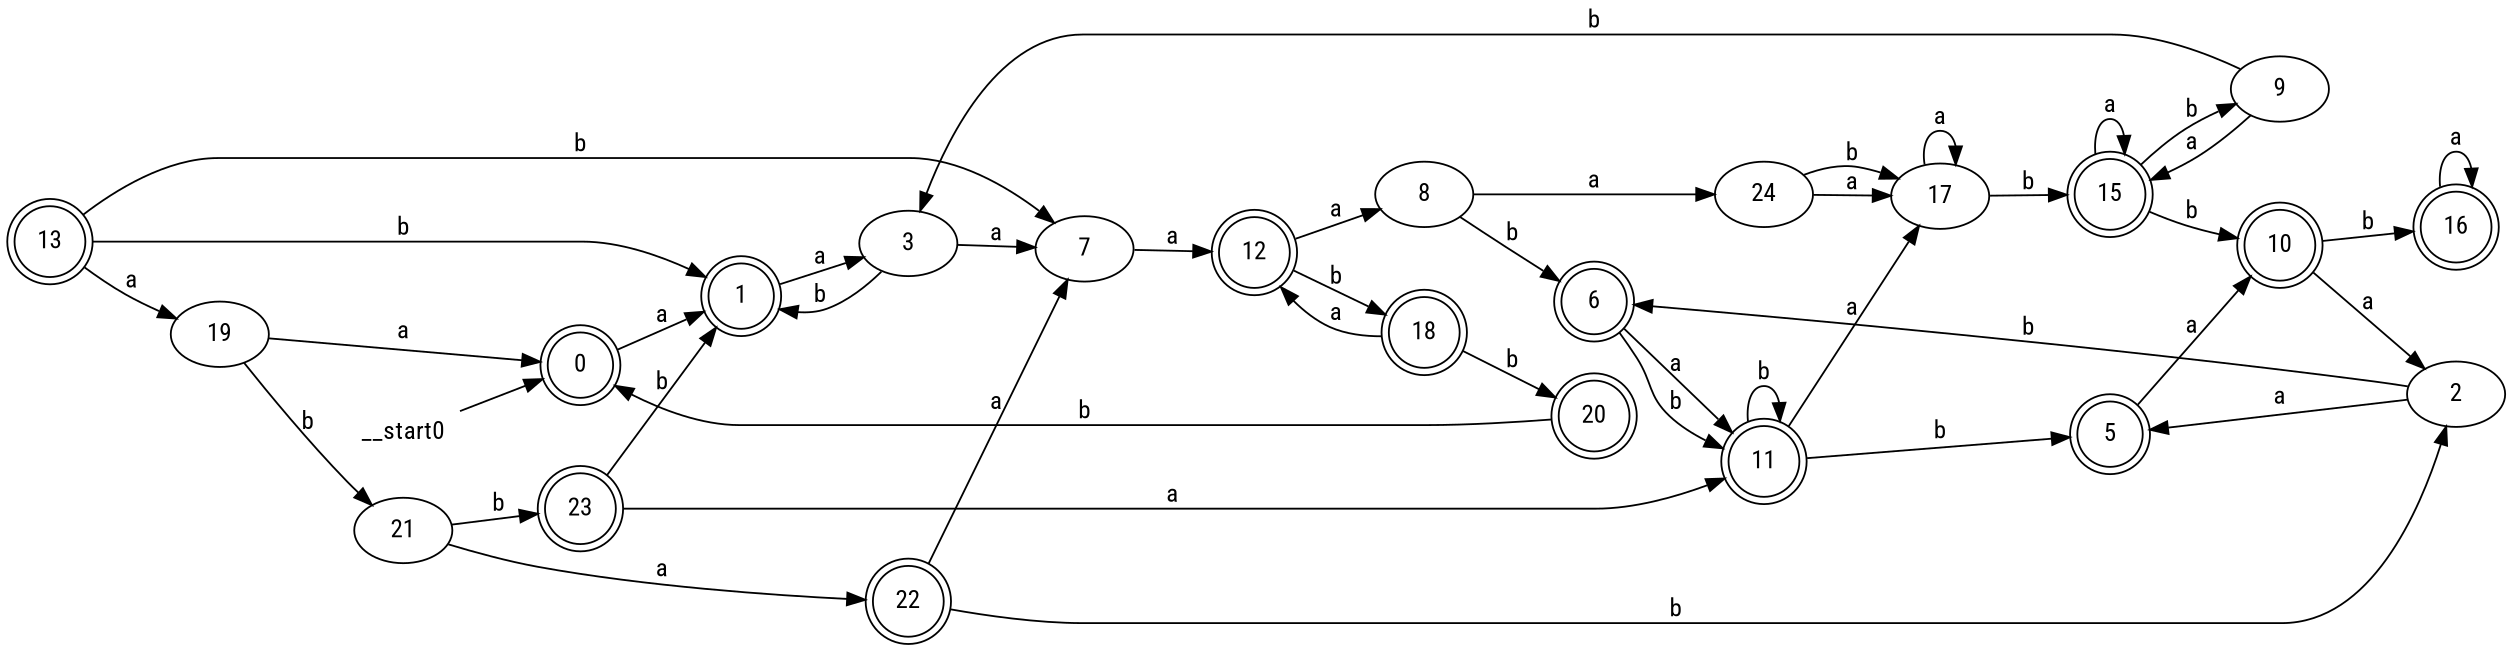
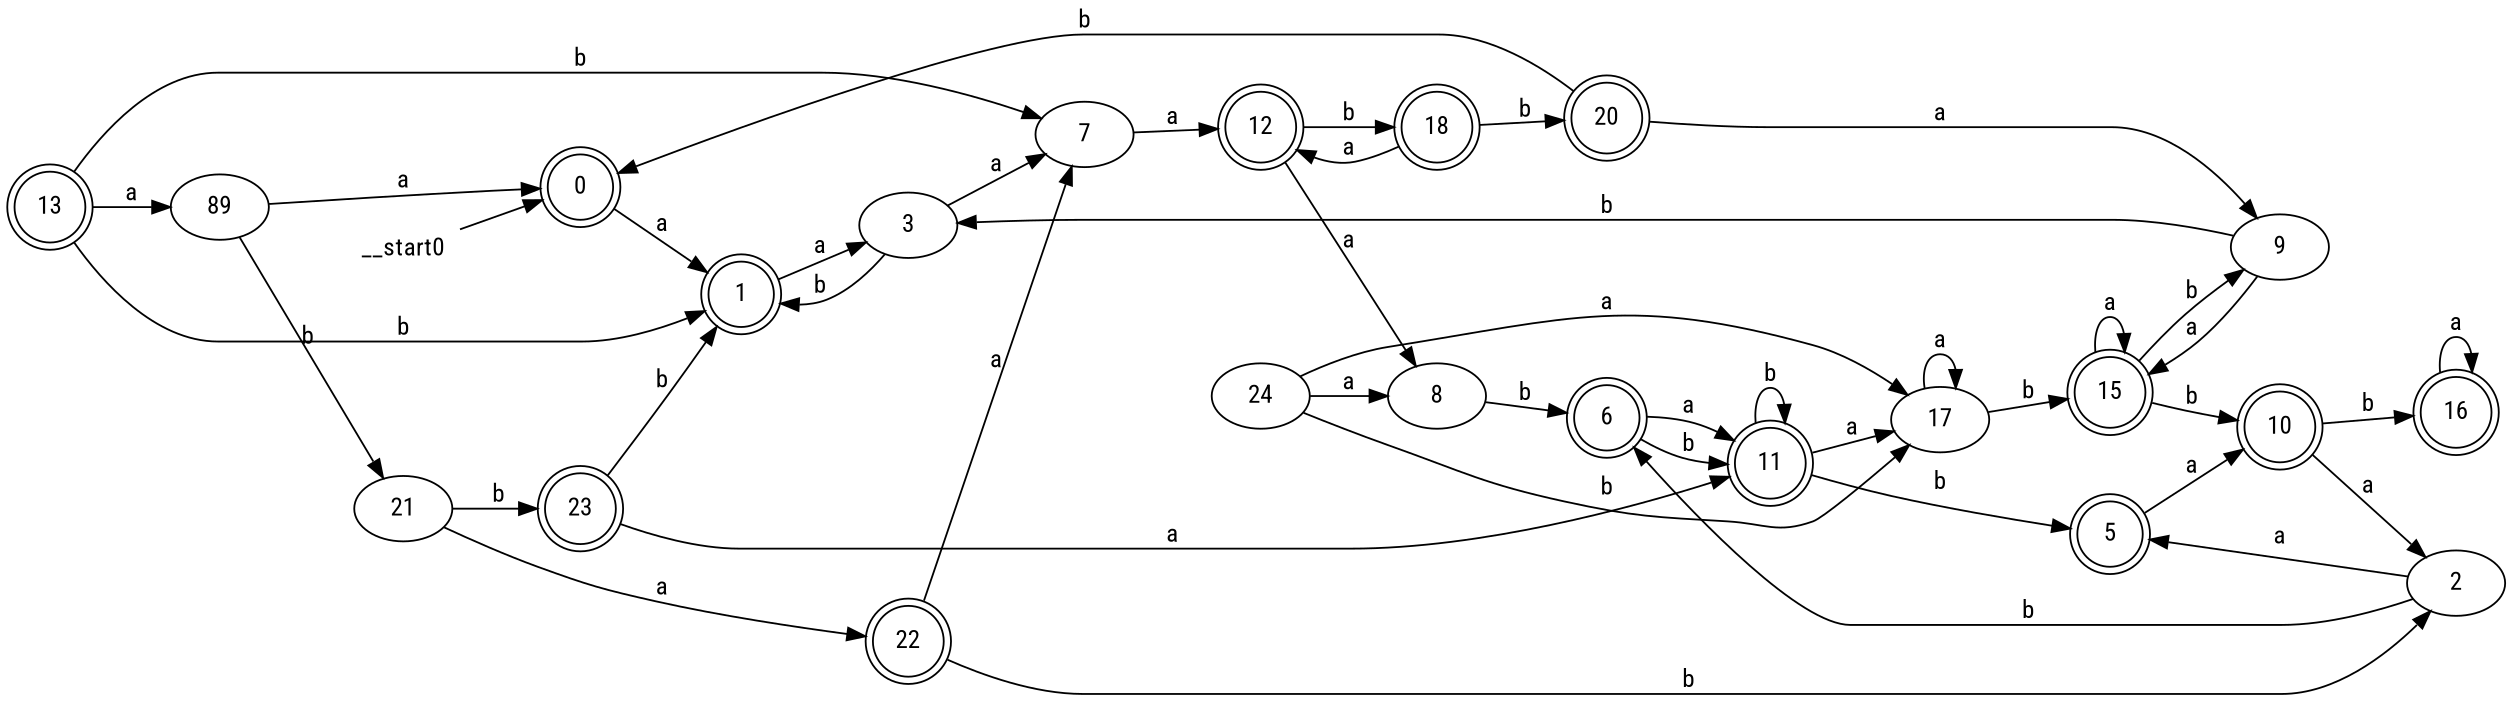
edge "20" -> "9": added, label "a"
edge "8" -> "24": reversed
node "19": label "19" -> "89"
